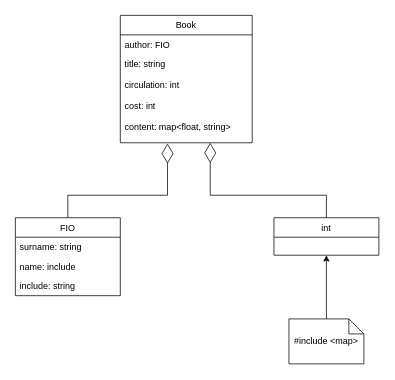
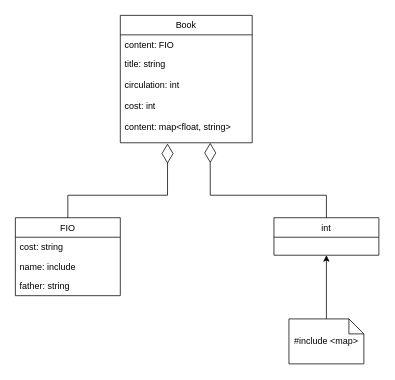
node "author: FIO": label "author: FIO" -> "content: FIO"
node "surname: string": label "surname: string" -> "cost: string"
node "include: string": label "include: string" -> "father: string"
